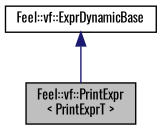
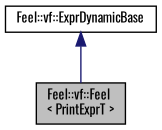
node "Feel::vf::PrintExpr < PrintExprT >": label "Feel::vf::PrintExpr < PrintExprT >" -> "Feel::vf::Feel < PrintExprT >"
